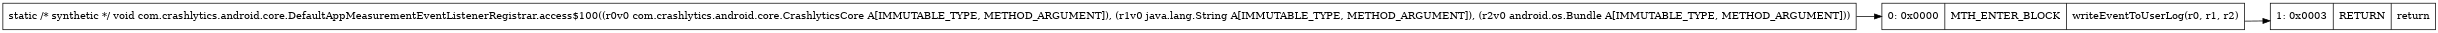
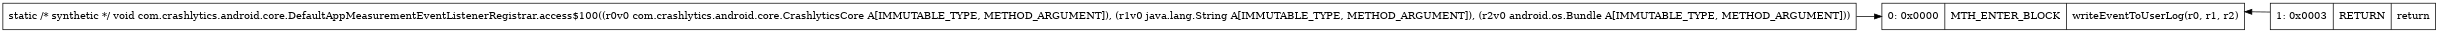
edge "0: 0x0000" -> "1: 0x0003": reversed
